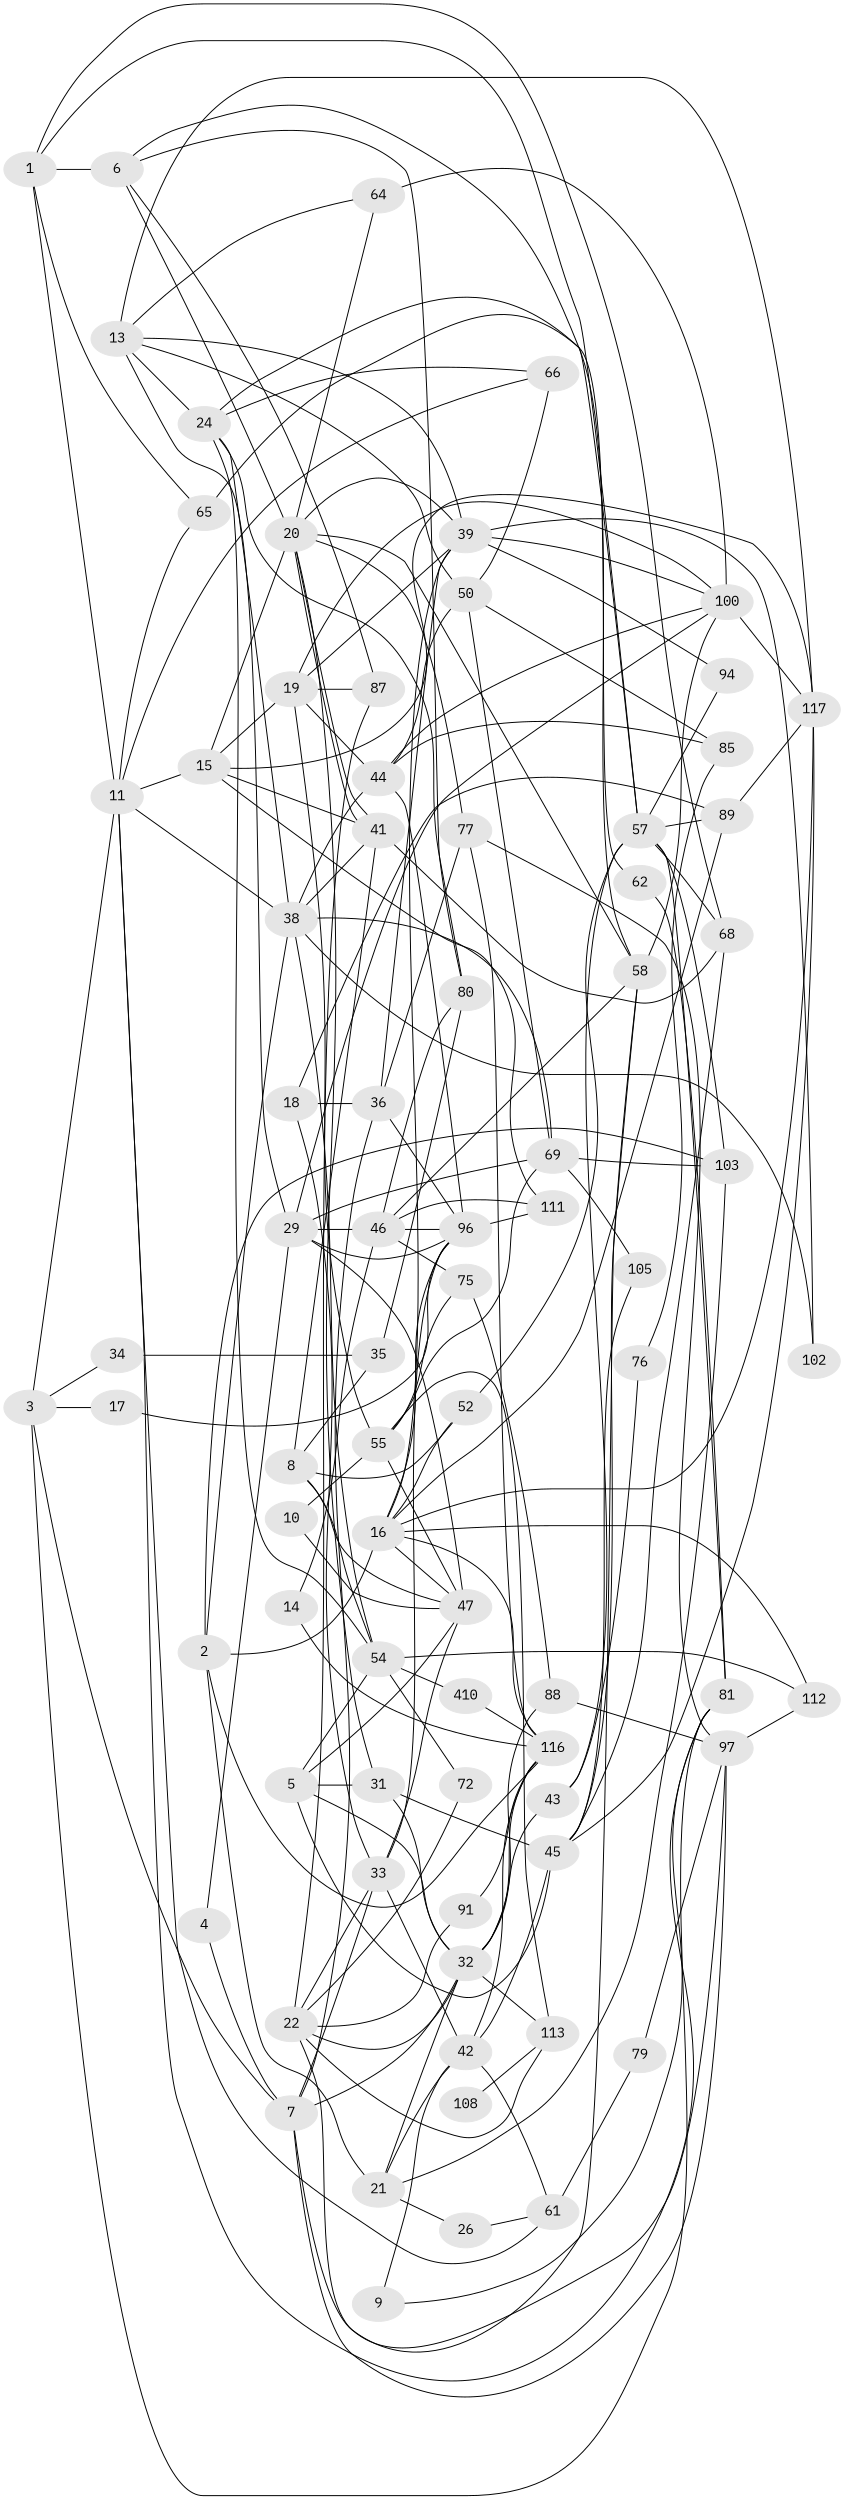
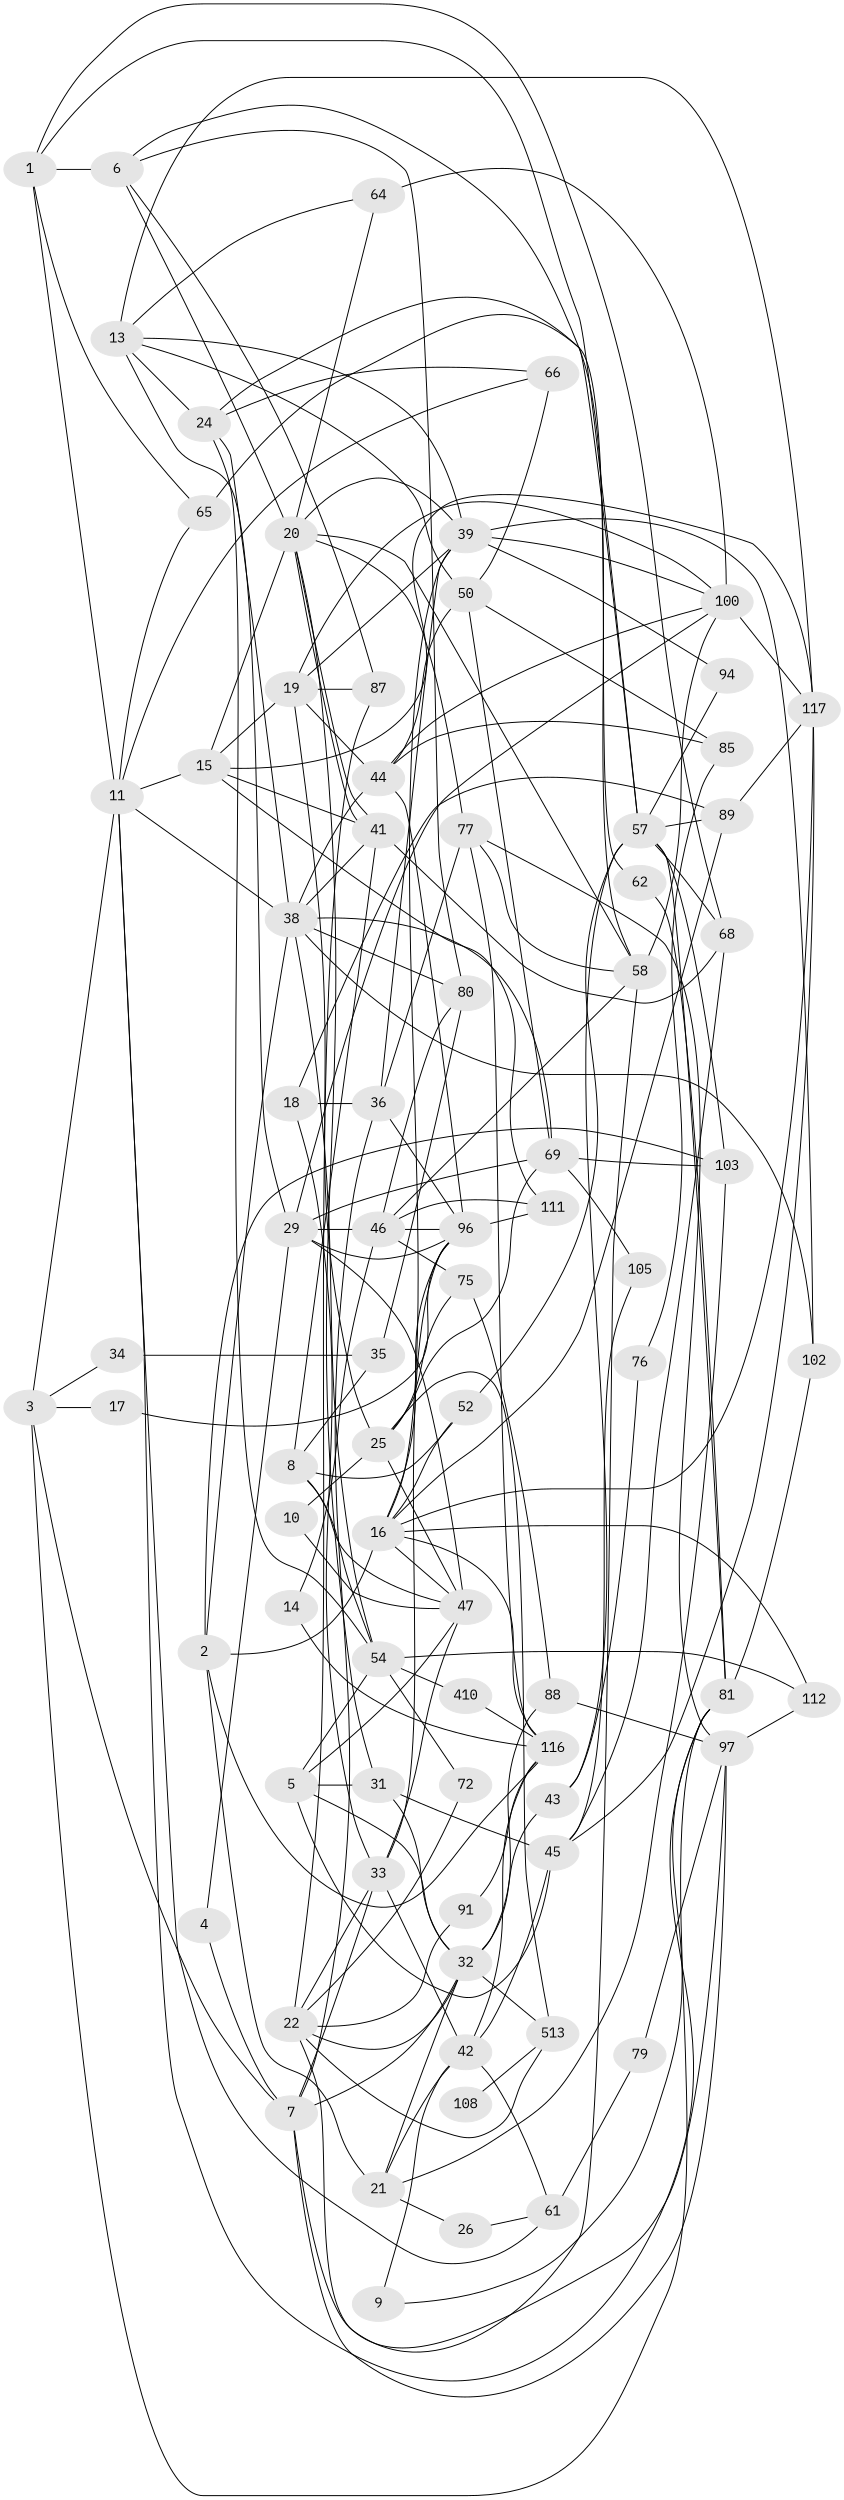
edge "24" -- "80": now "38" -- "80"
edge "58" -- "45": now "58" -- "77"
node "55": label "55" -> "25"
edge "102" -- "81": added
edge "116" -- "32": removed
node "113": label "113" -> "513"
